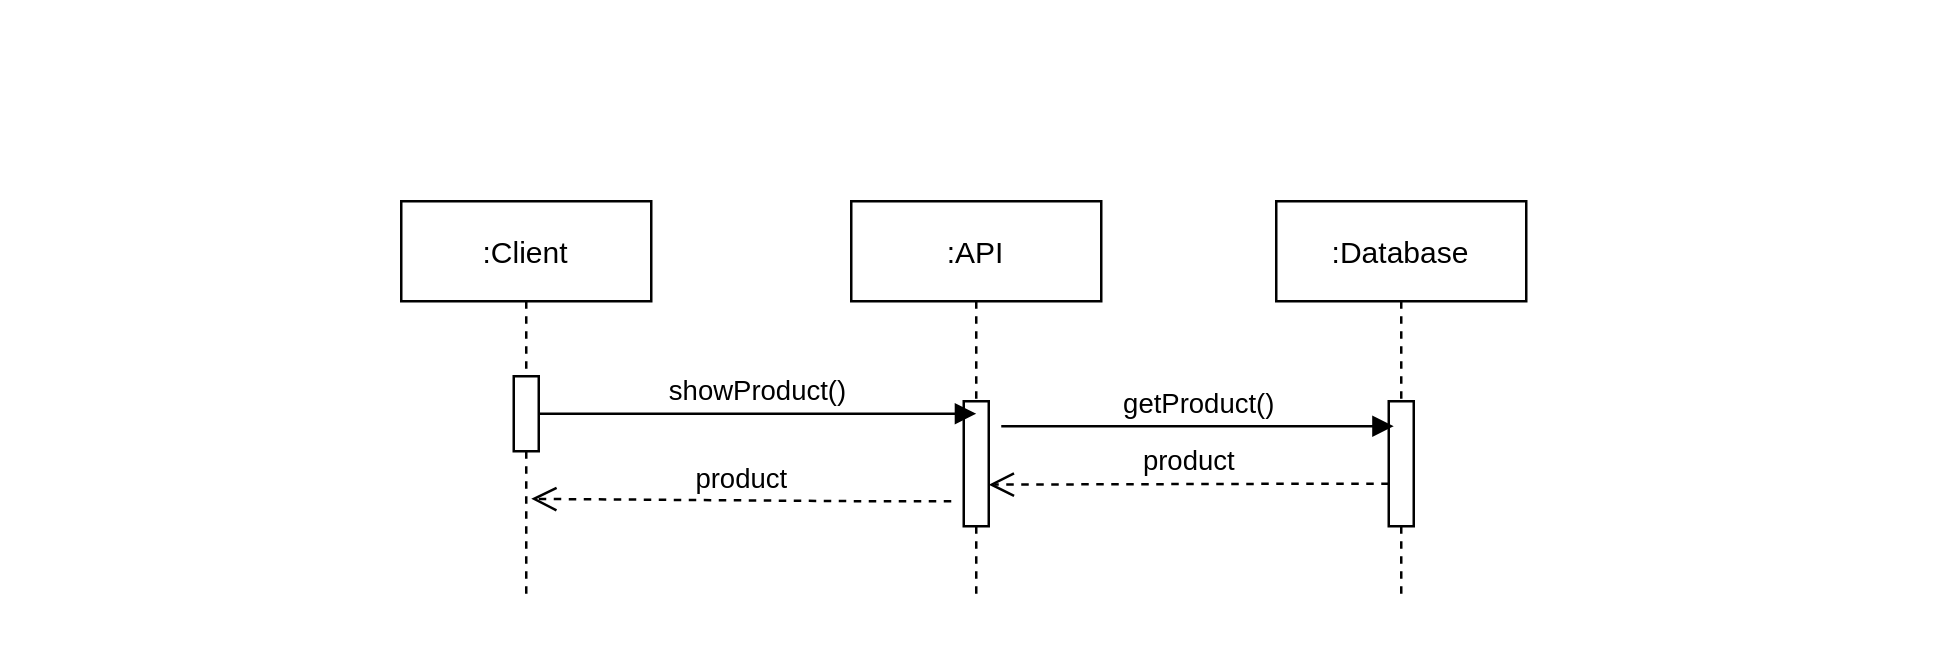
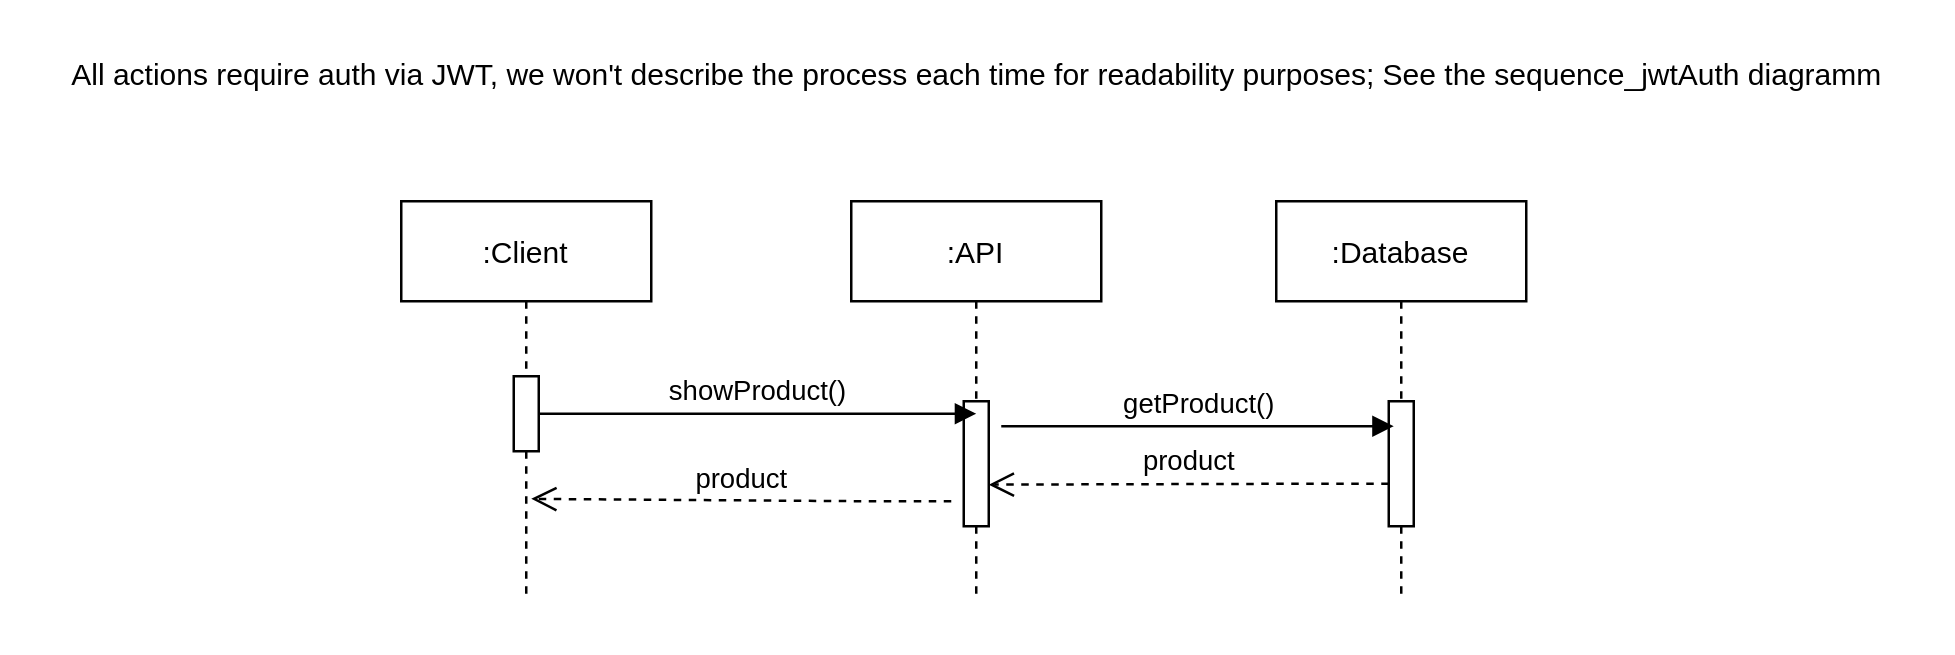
node "All actions require auth via JWT, we won't describe the process each time for readability purposes; See the sequence_jwtAuth diagramm": added
